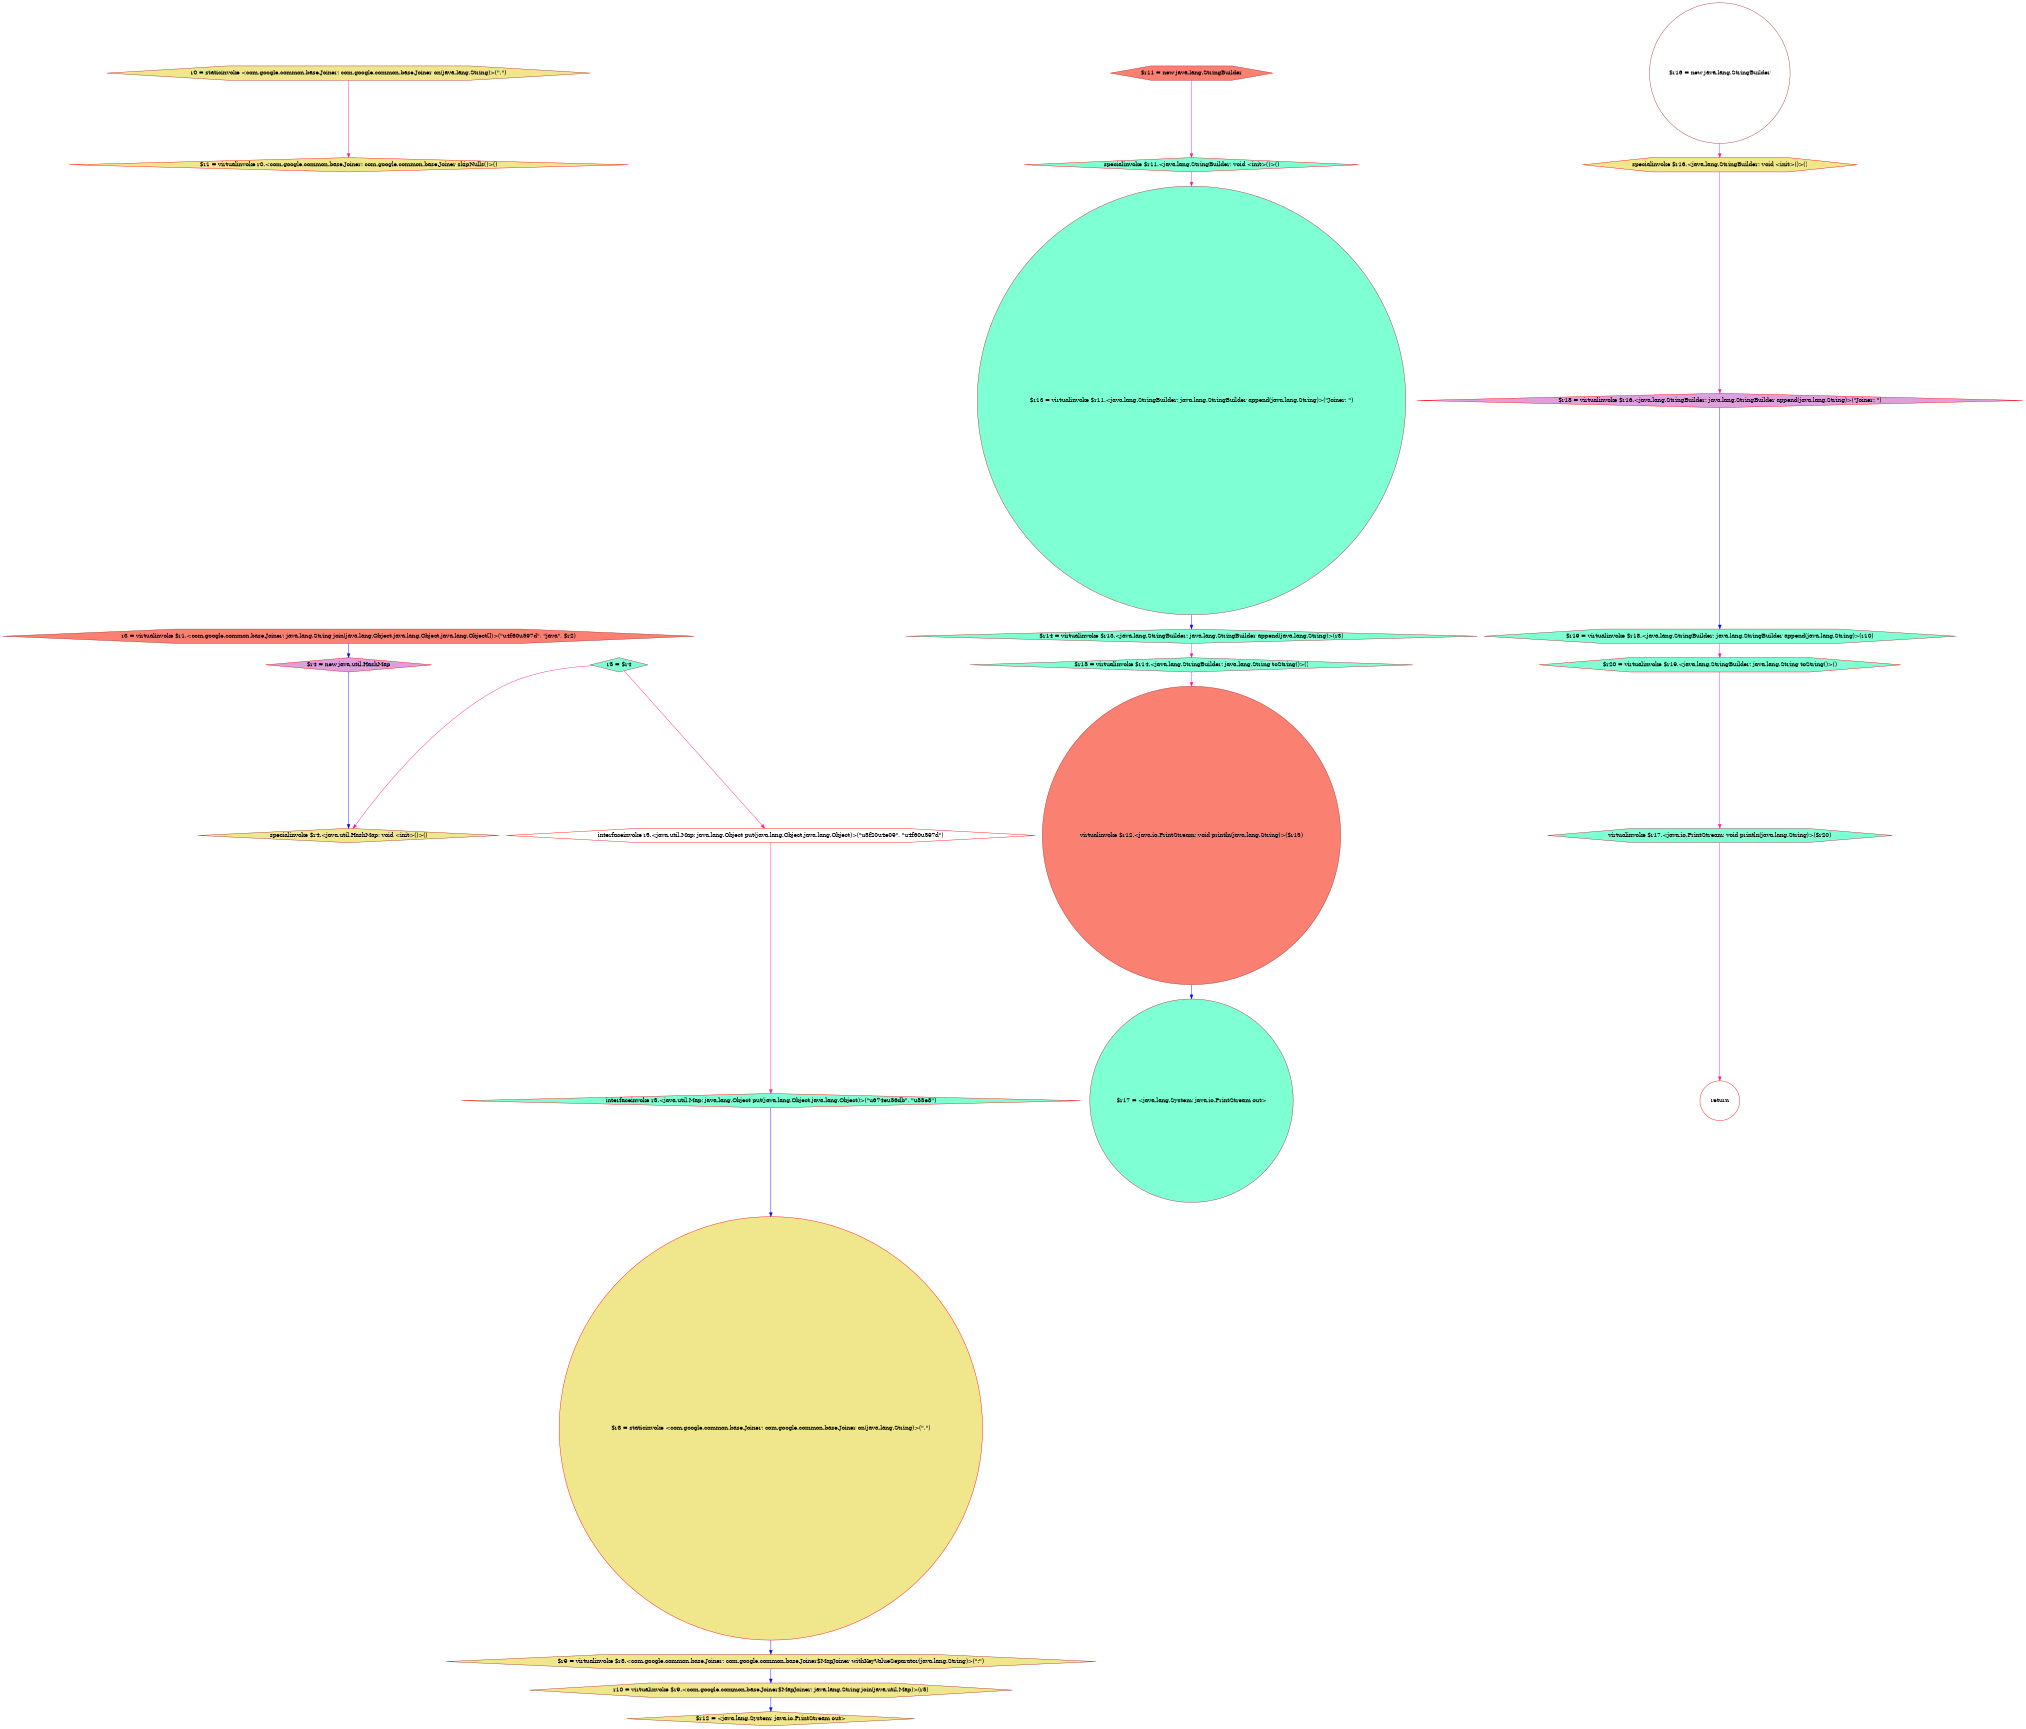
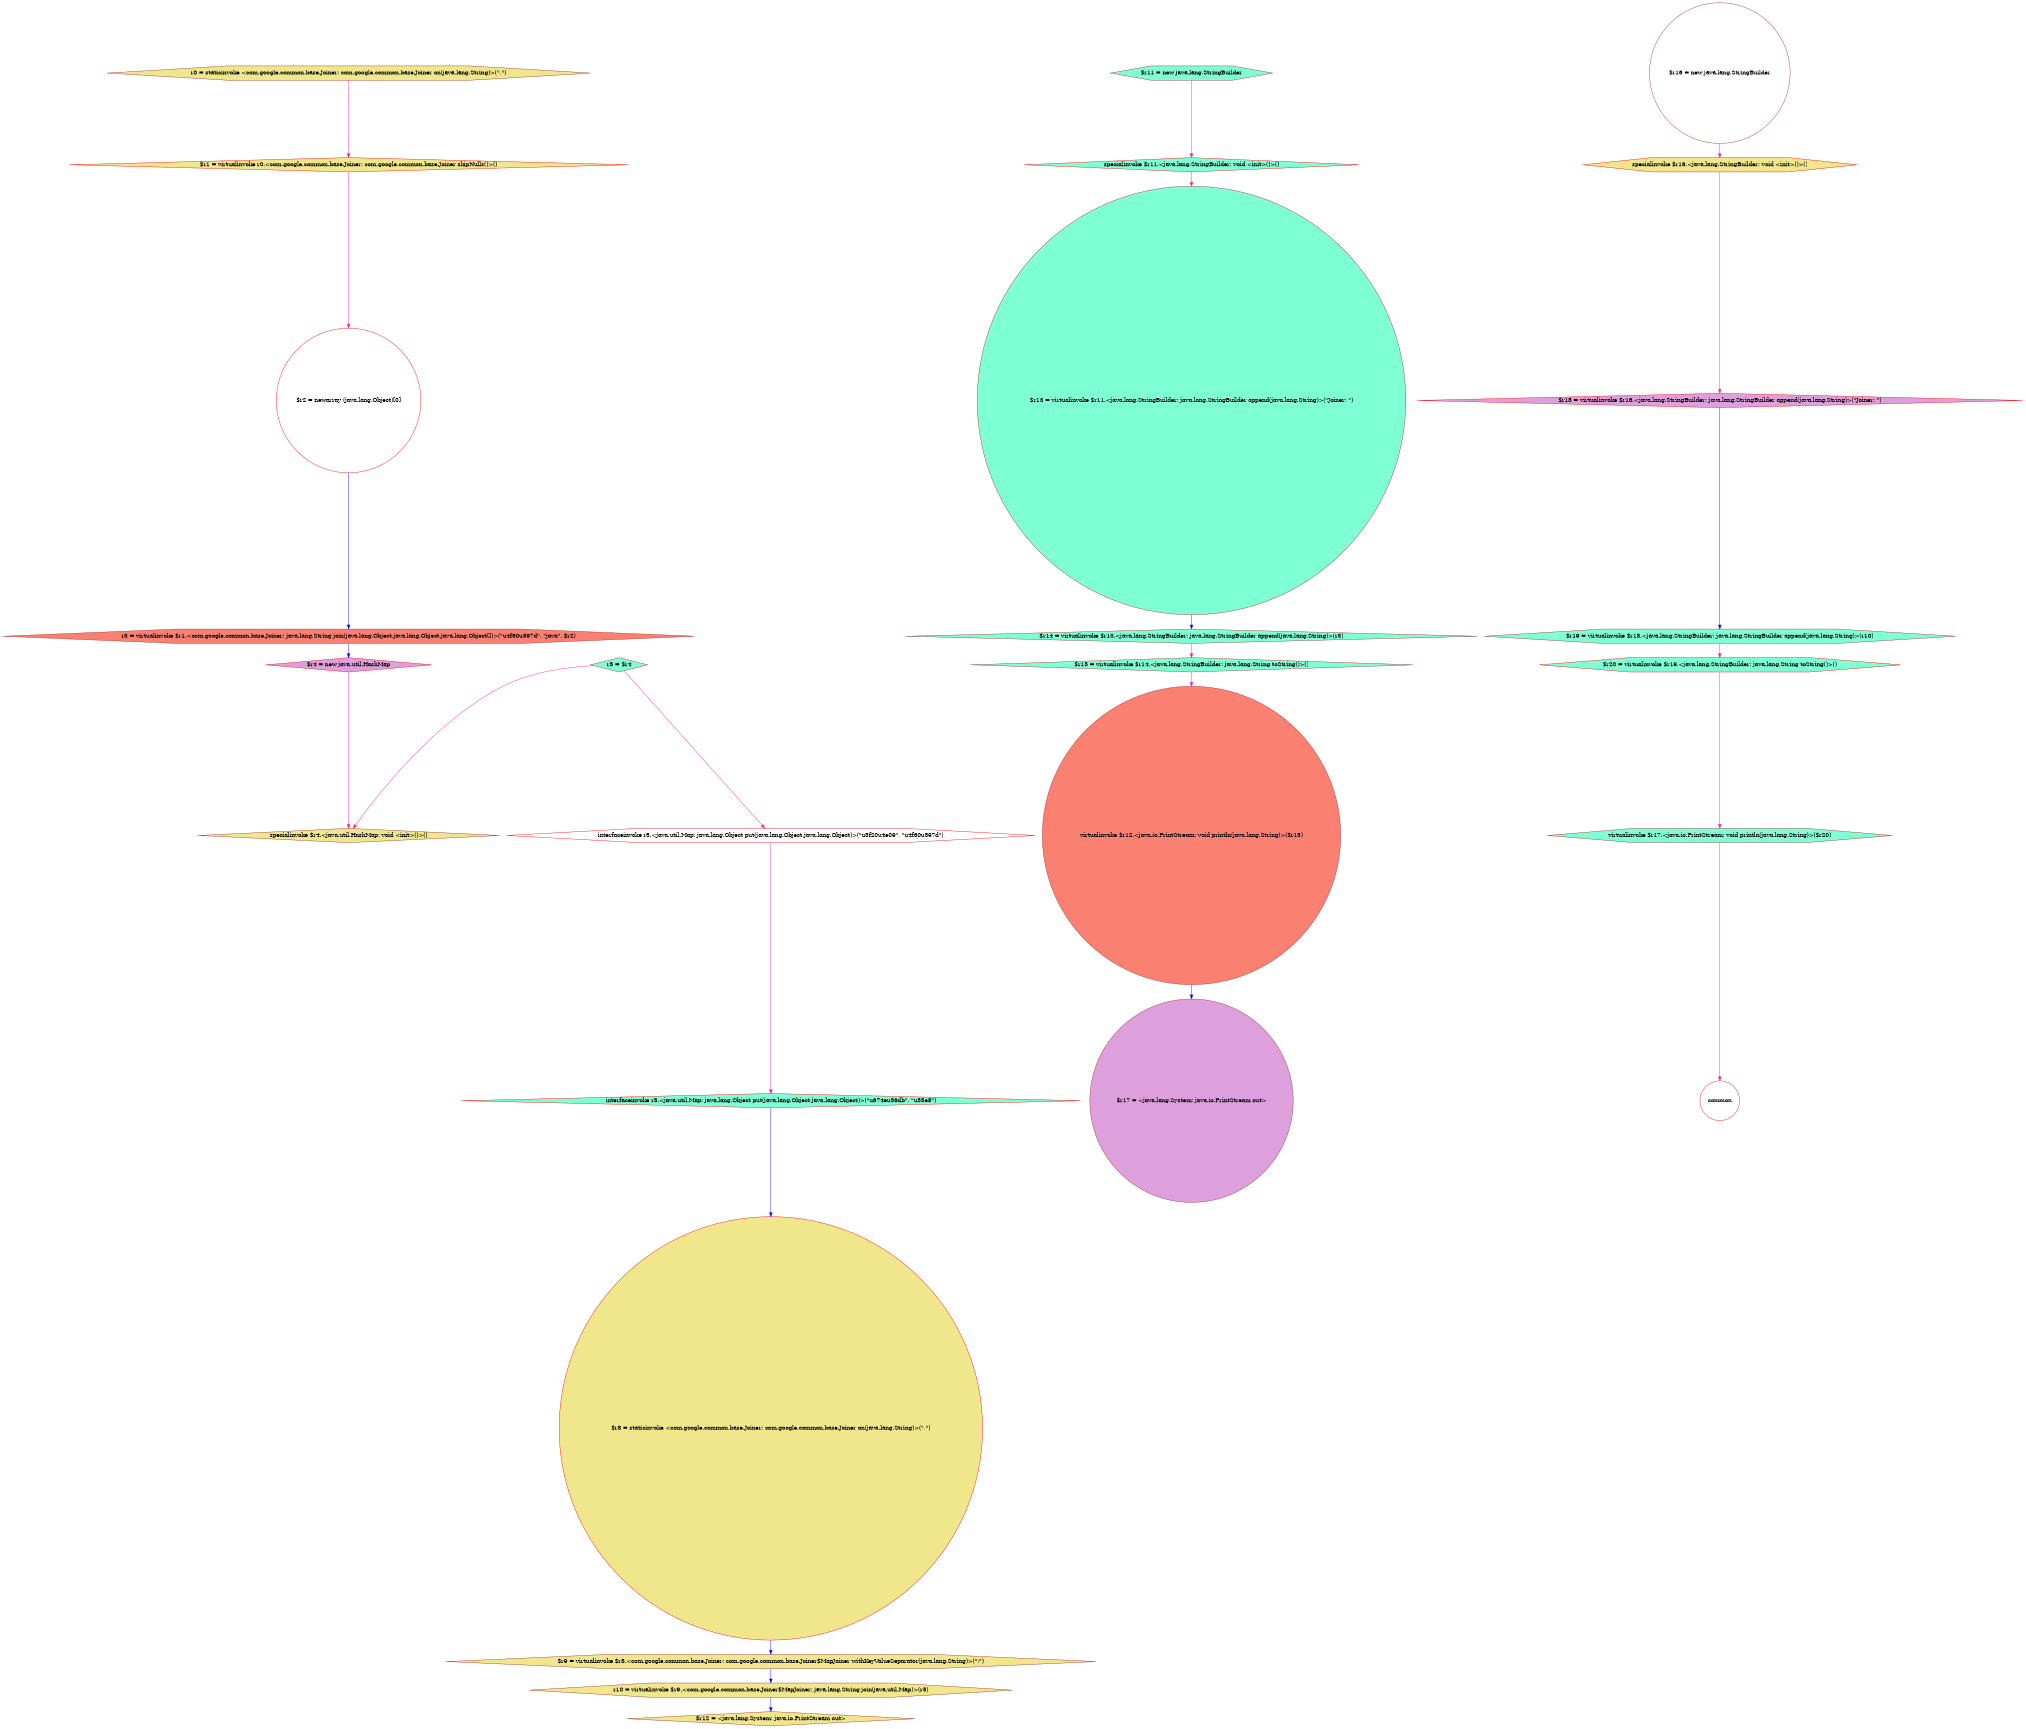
node "$r11 = new java.lang.StringBuilder": fillcolor salmon -> aquamarine
node "$r2 = newarray (java.lang.Object)[0]": added
edge "$r4 = new java.util.HashMap" -> "specialinvoke $r4.<java.util.HashMap: void <init>()>()": color blue -> deeppink
node "$r17 = <java.lang.System: java.io.PrintStream out>": fillcolor aquamarine -> plum
node "return": label "return" -> "common"
